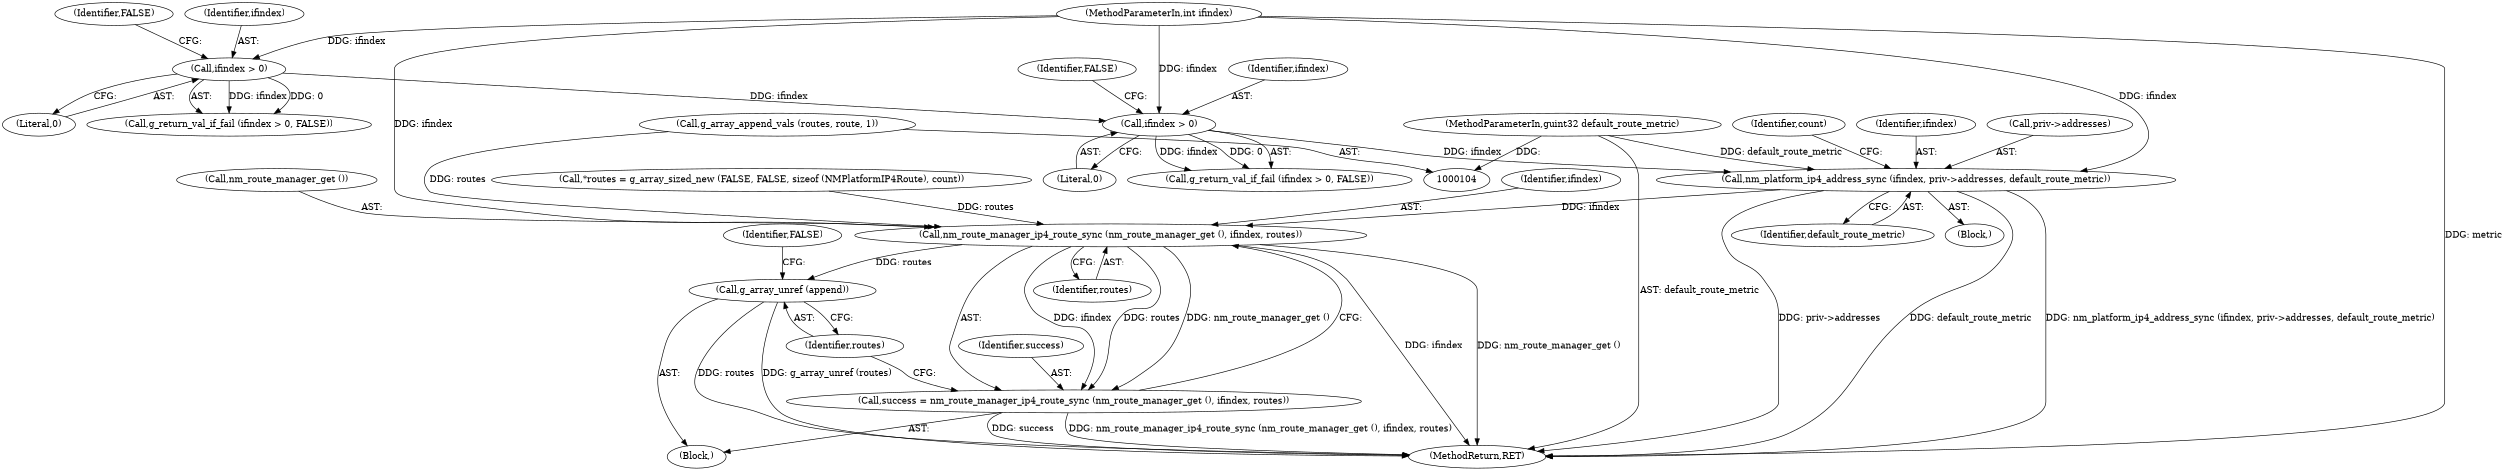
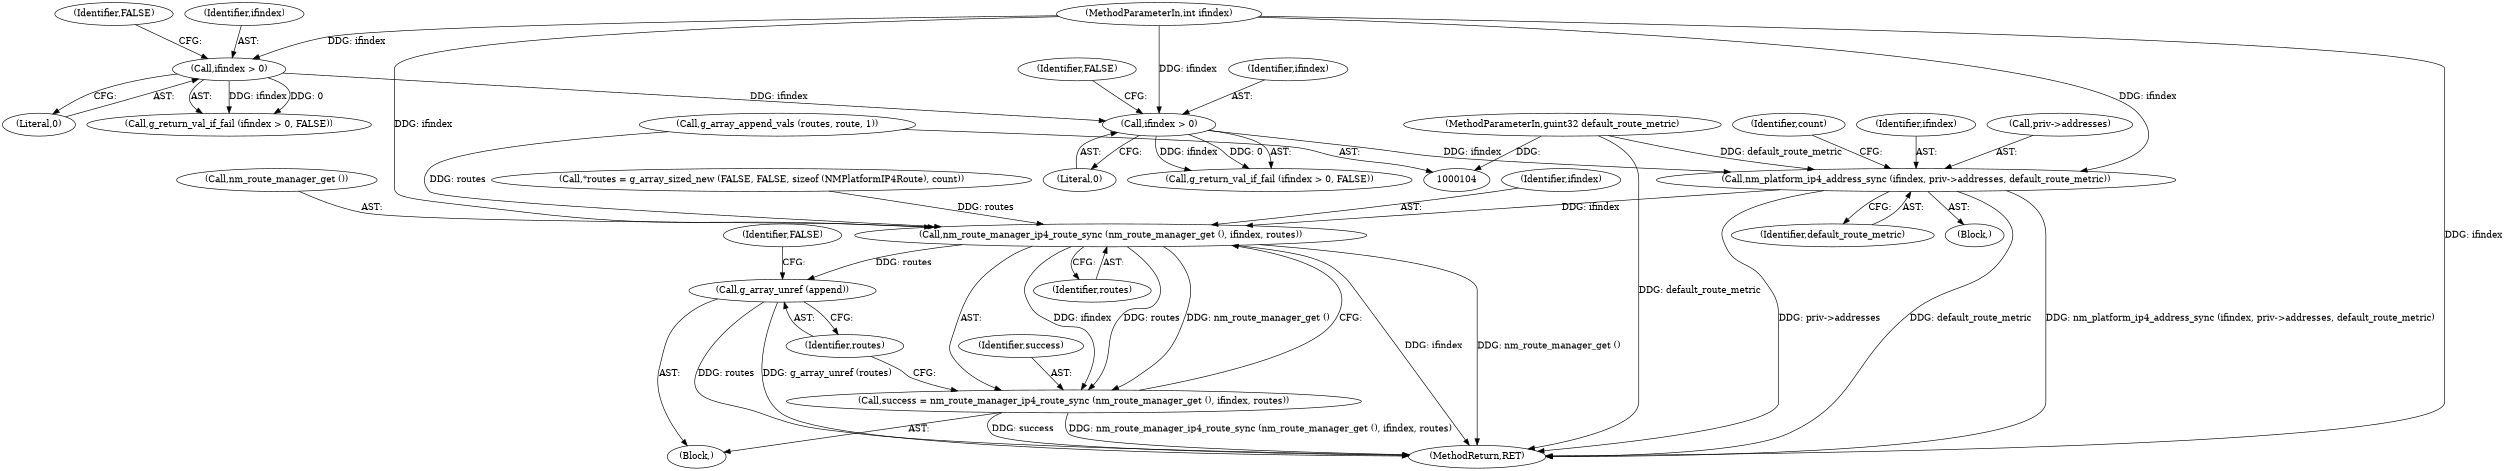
edge "(MethodParameterIn,int ifindex)" -> "(MethodReturn,RET)": label "DDG: metric" -> "DDG: ifindex"
edge "(MethodParameterIn,guint32 default_route_metric)" -> "(MethodReturn,RET)": label "AST: default_route_metric" -> "DDG: default_route_metric"
